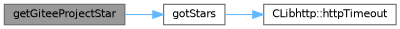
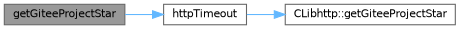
node "gotStars": label "gotStars" -> "httpTimeout"
node "CLibhttp::httpTimeout": label "CLibhttp::httpTimeout" -> "CLibhttp::getGiteeProjectStar"
